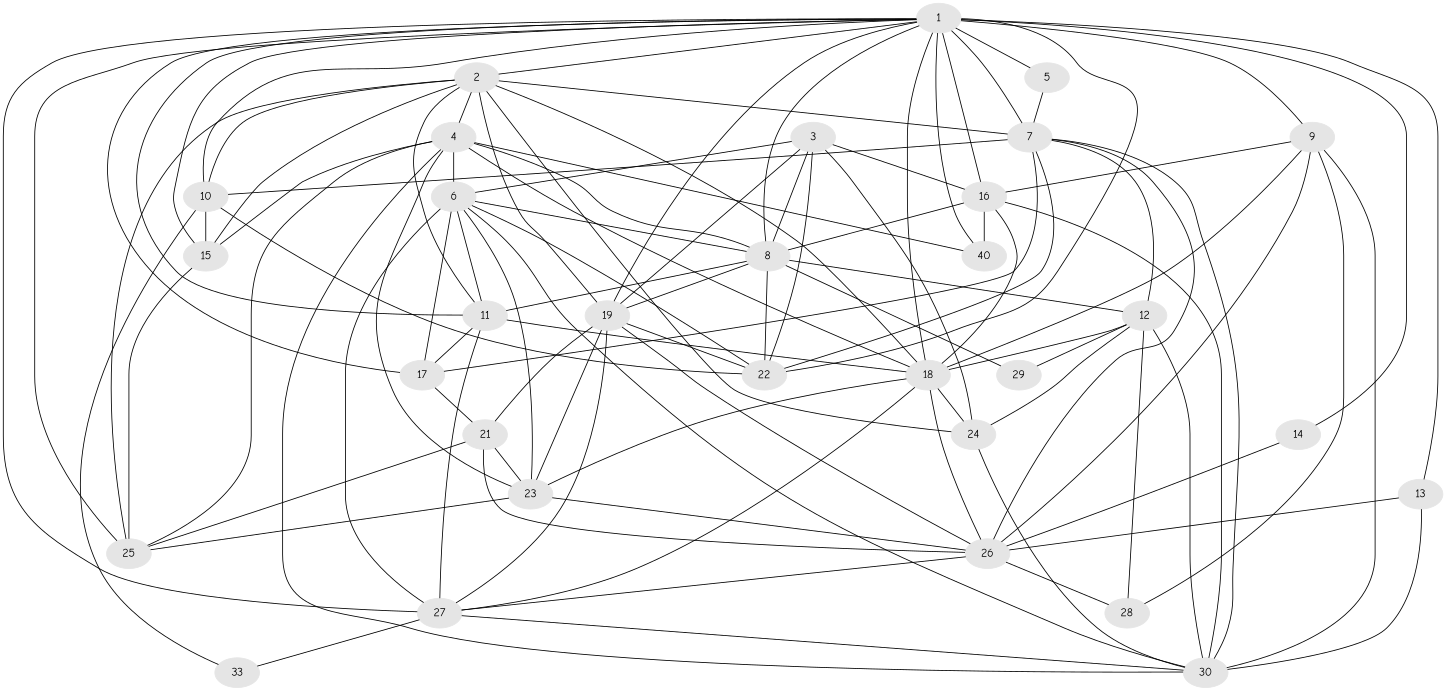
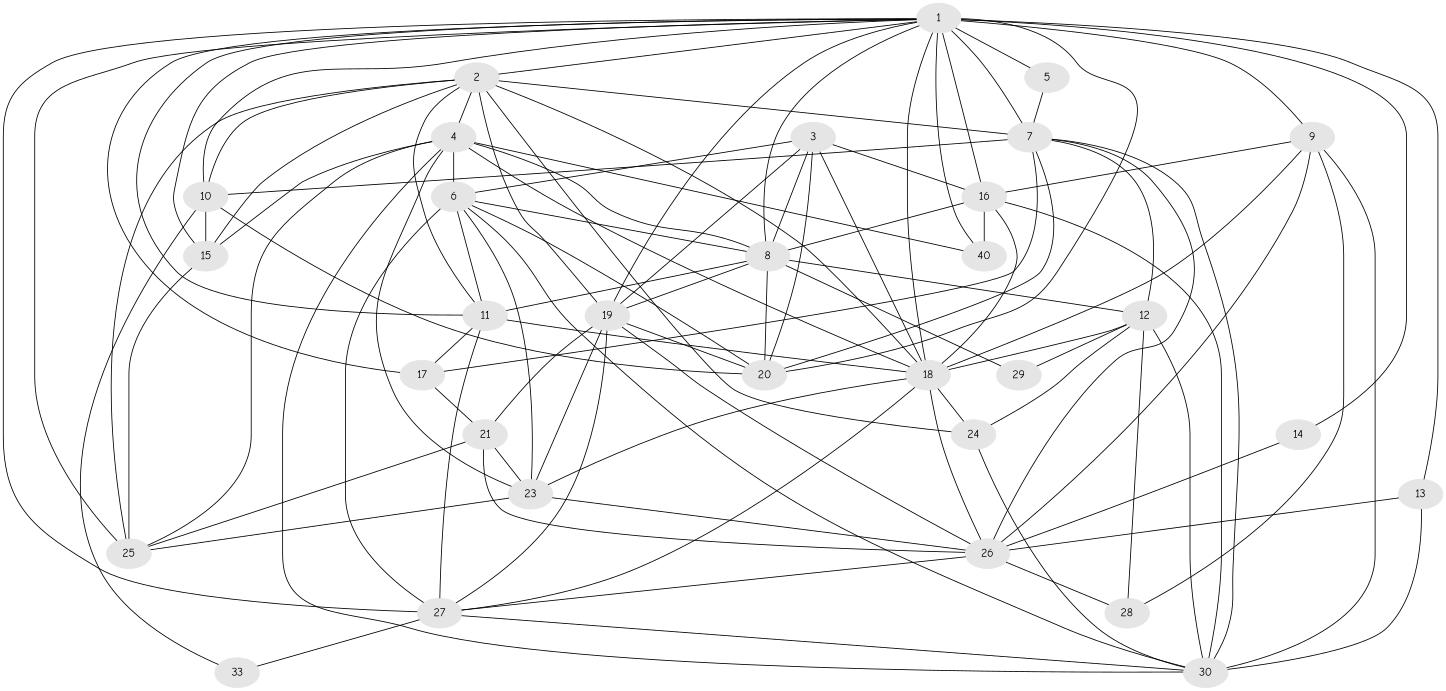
edge "3" -- "24": now "3" -- "18"
edge "6" -- "17": removed
node "22": label "22" -> "20"
